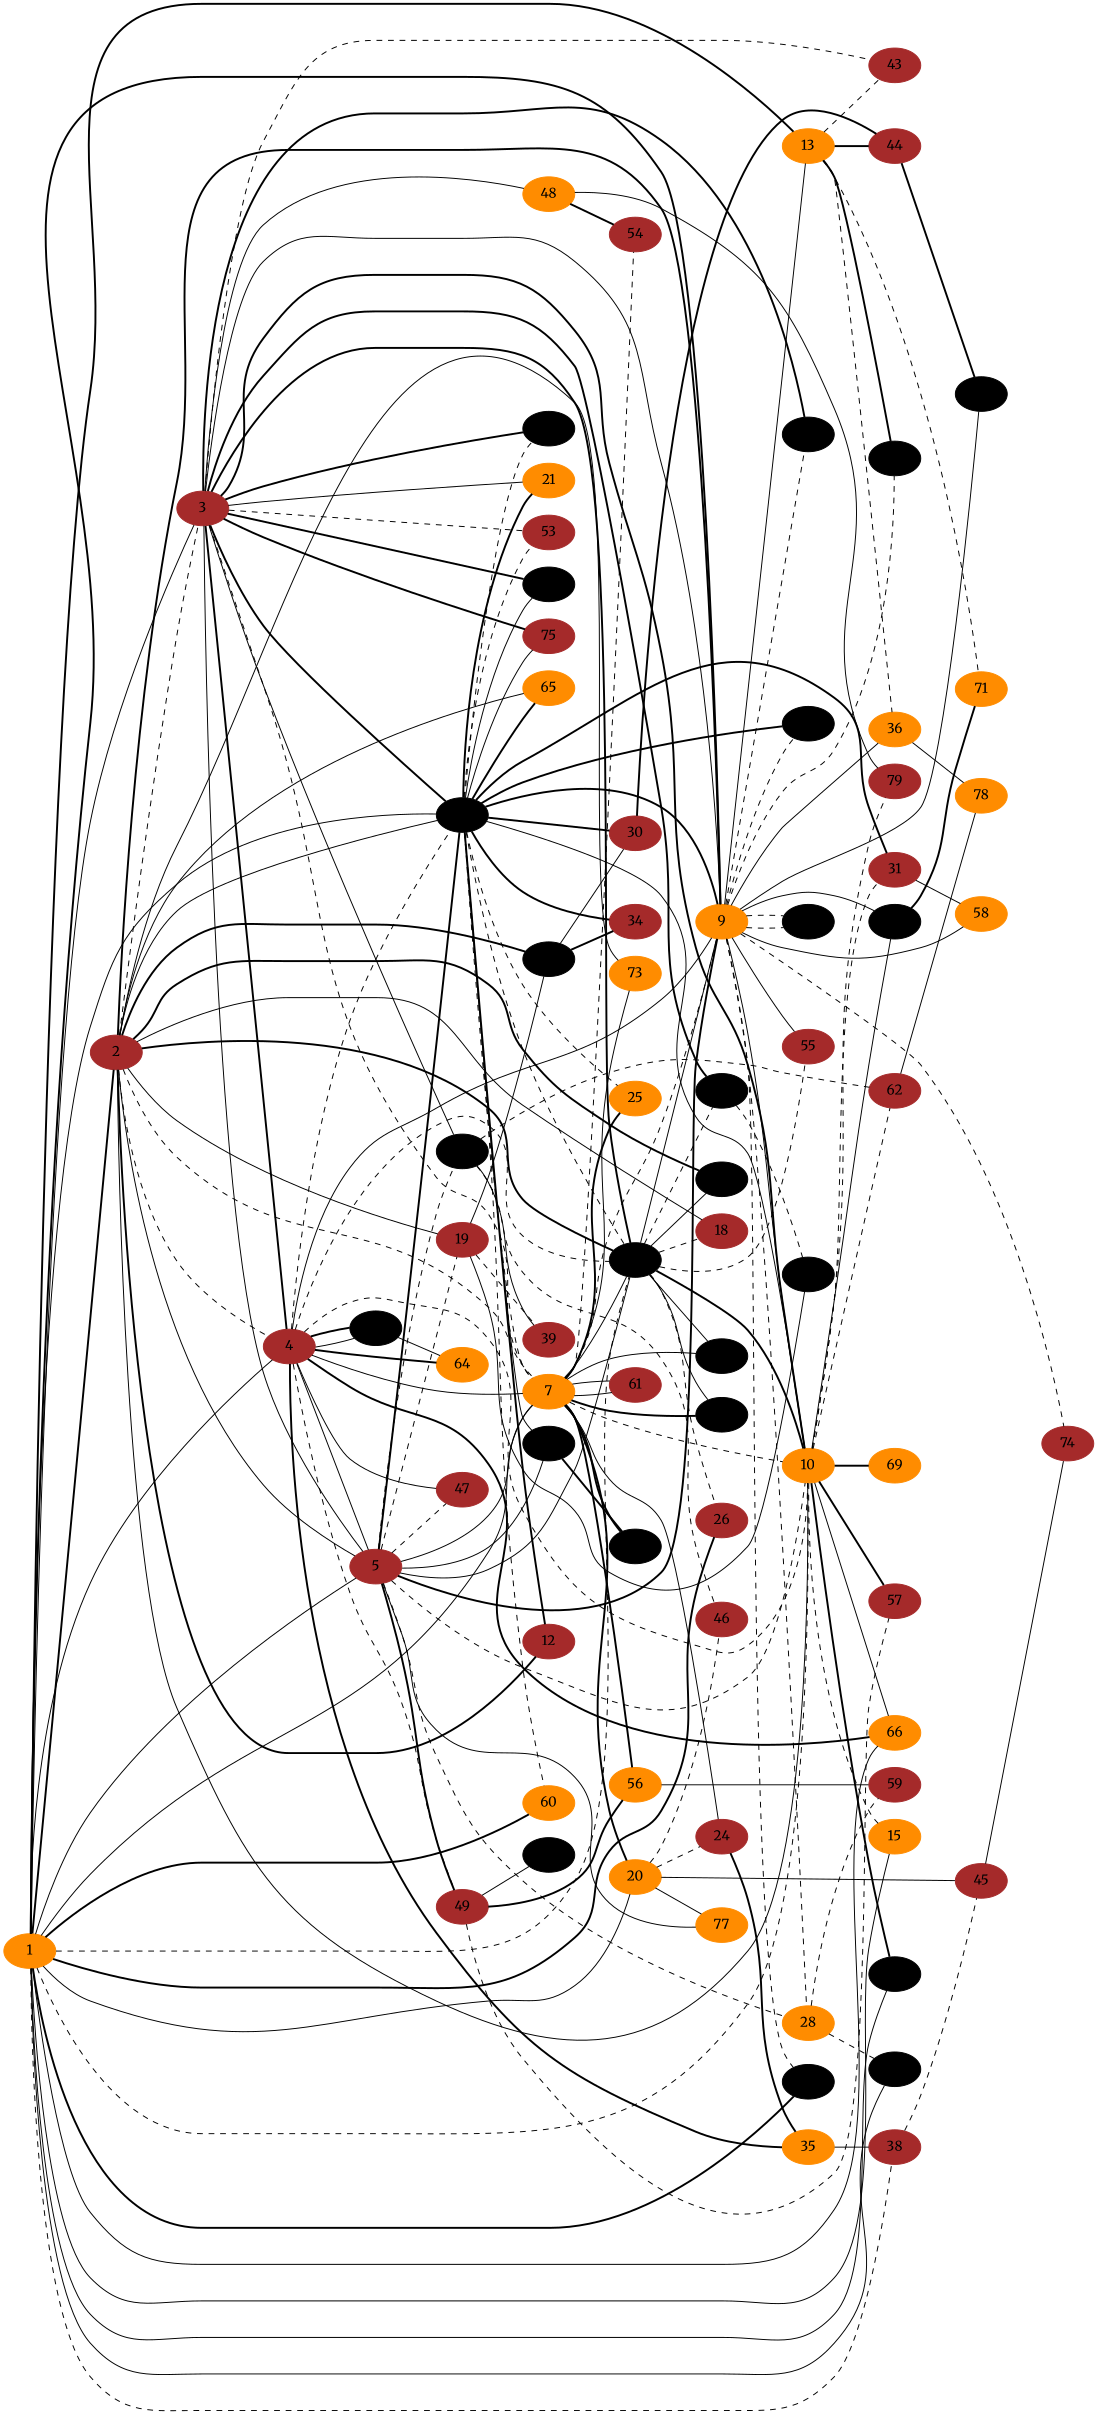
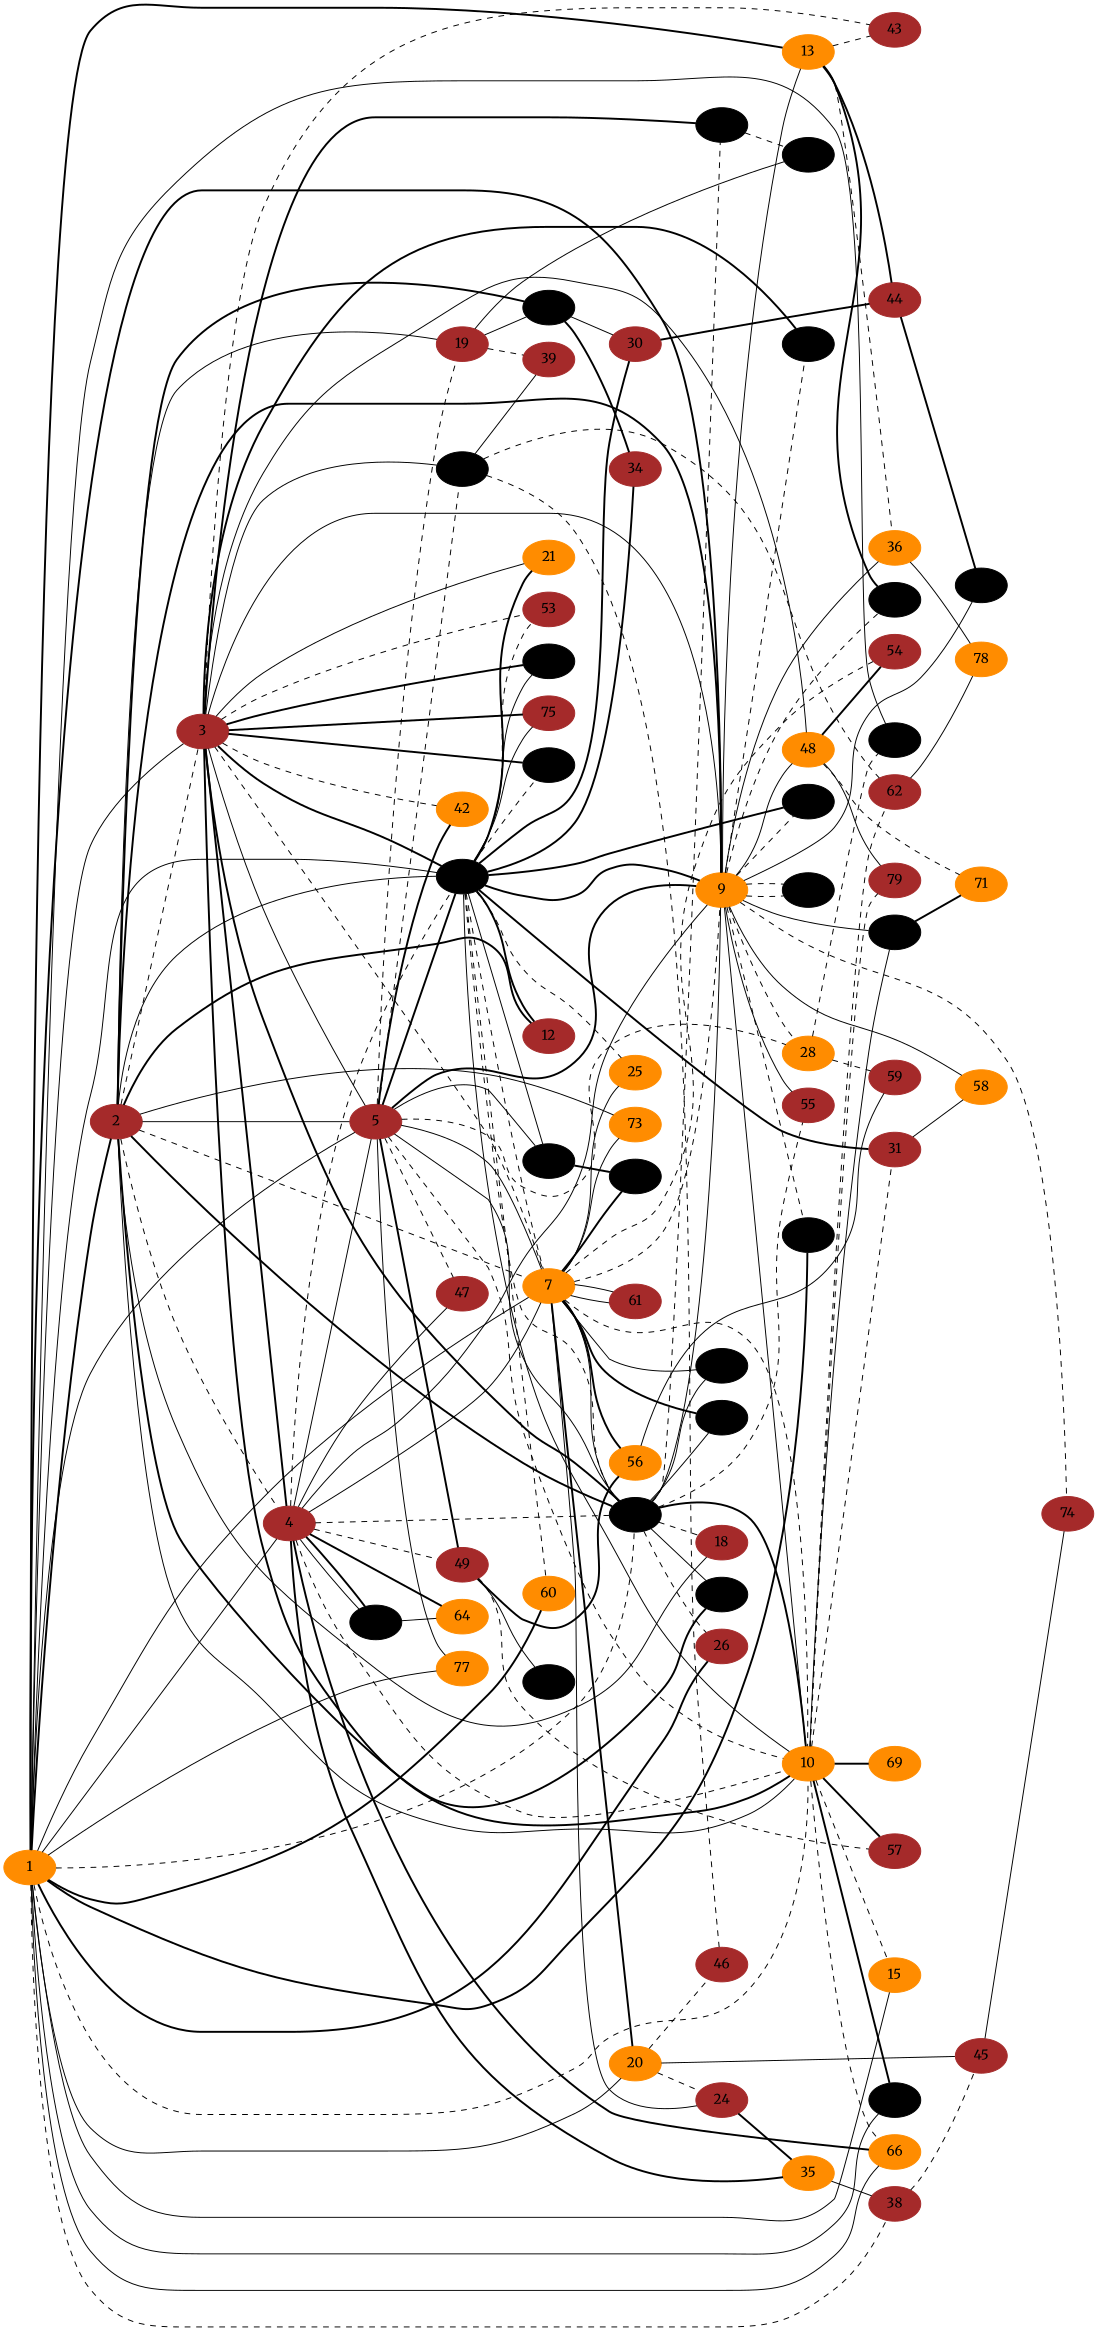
edge "13" -- "71": now "48" -- "71"
node "65": removed
node "42": added
edge "48" -- "9": added
edge "25" -- "7": style bold -> solid
edge "10" -- "66": style solid -> dashed
edge "20" -- "77": now "1" -- "77"
